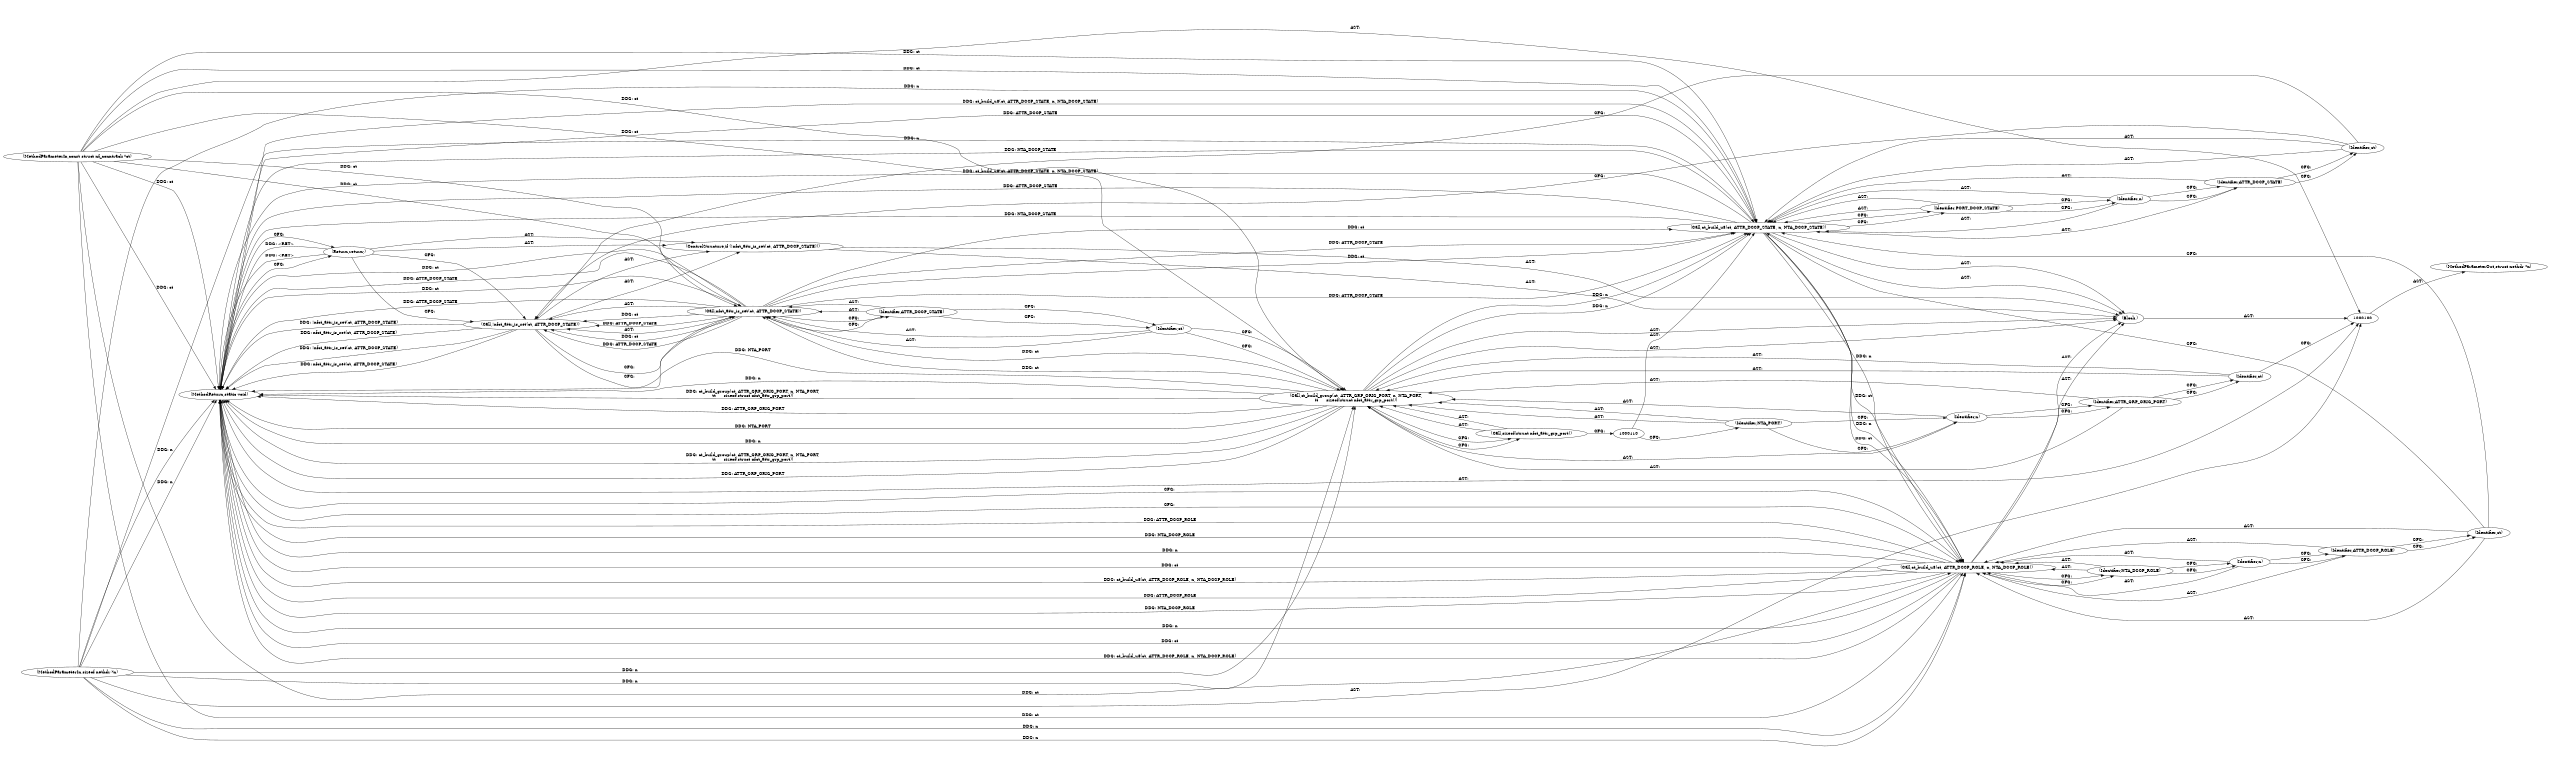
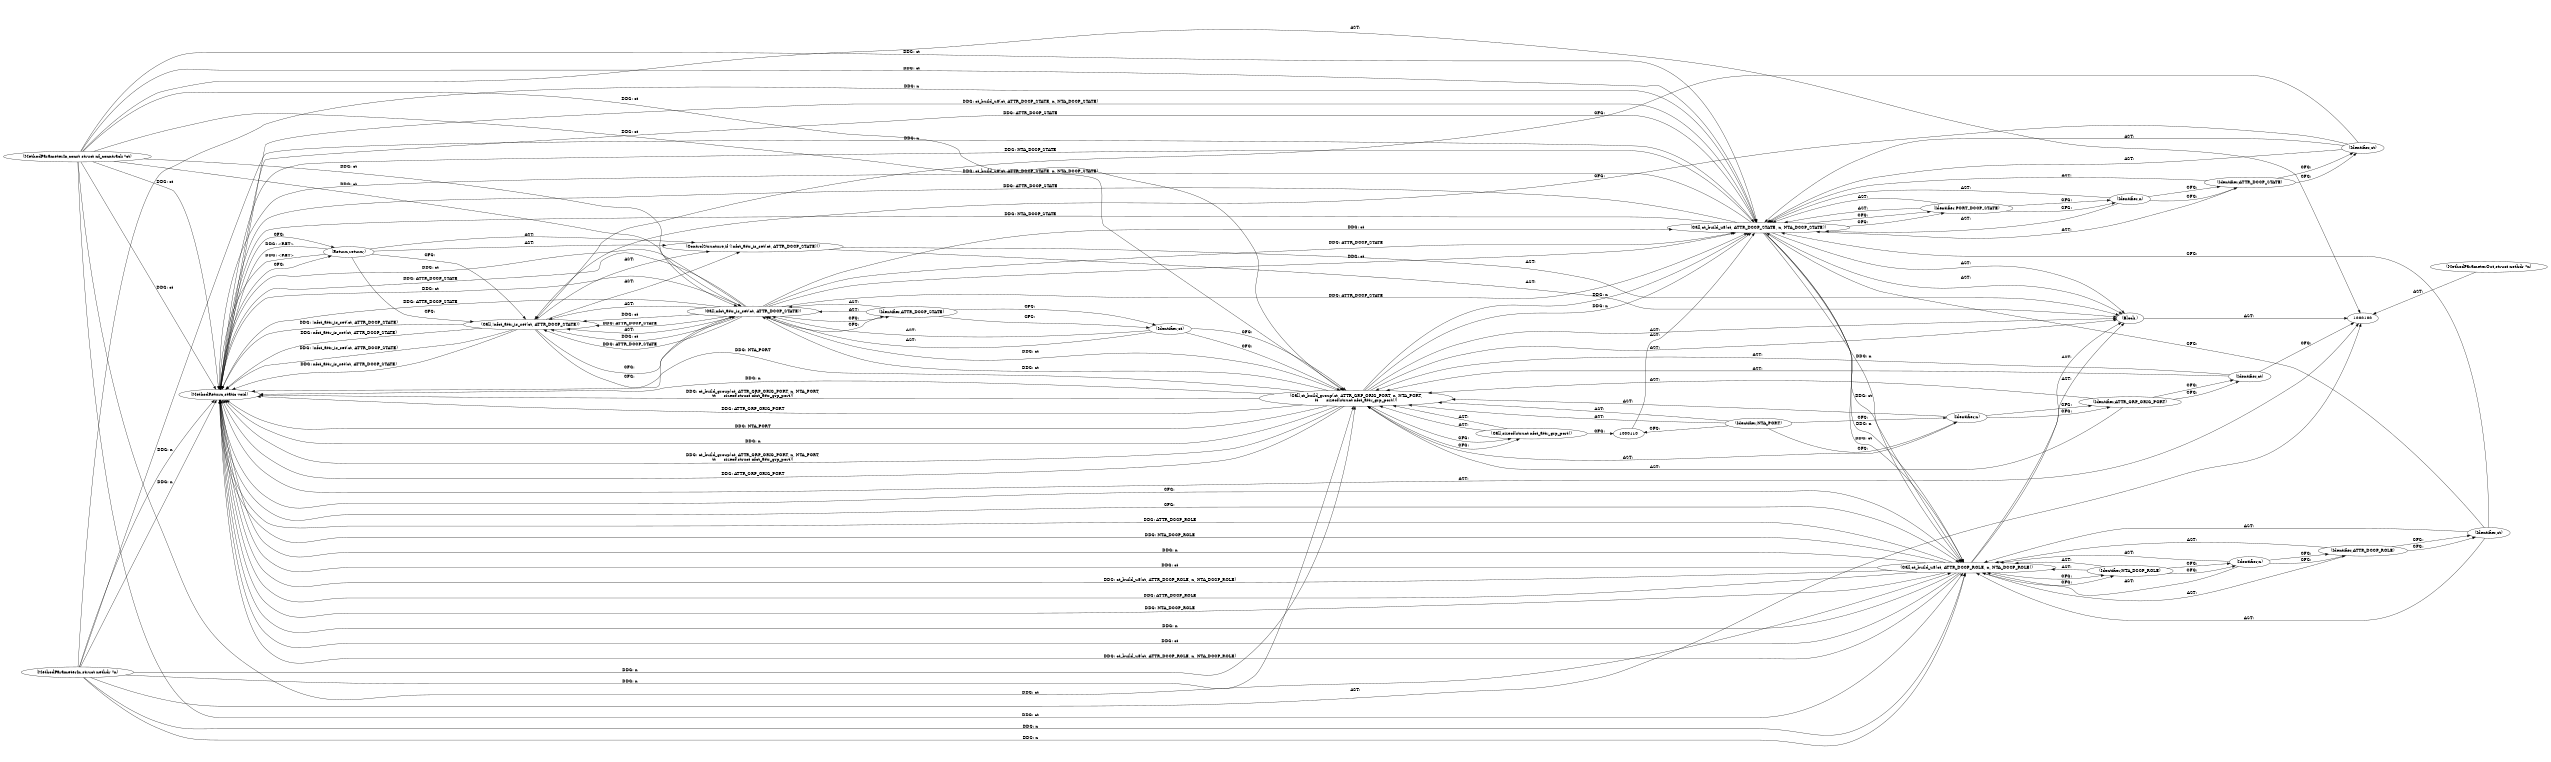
edge "1000100" -> "(MethodParameterOut,struct nethdr *n)": reversed
edge "1000110" -> "(Identifier,NTA_PORT)": reversed
node "(MethodParameterIn,sizeof nethdr *n)": label "(MethodParameterIn,sizeof nethdr *n)" -> "(MethodParameterIn,struct nethdr *n)"
